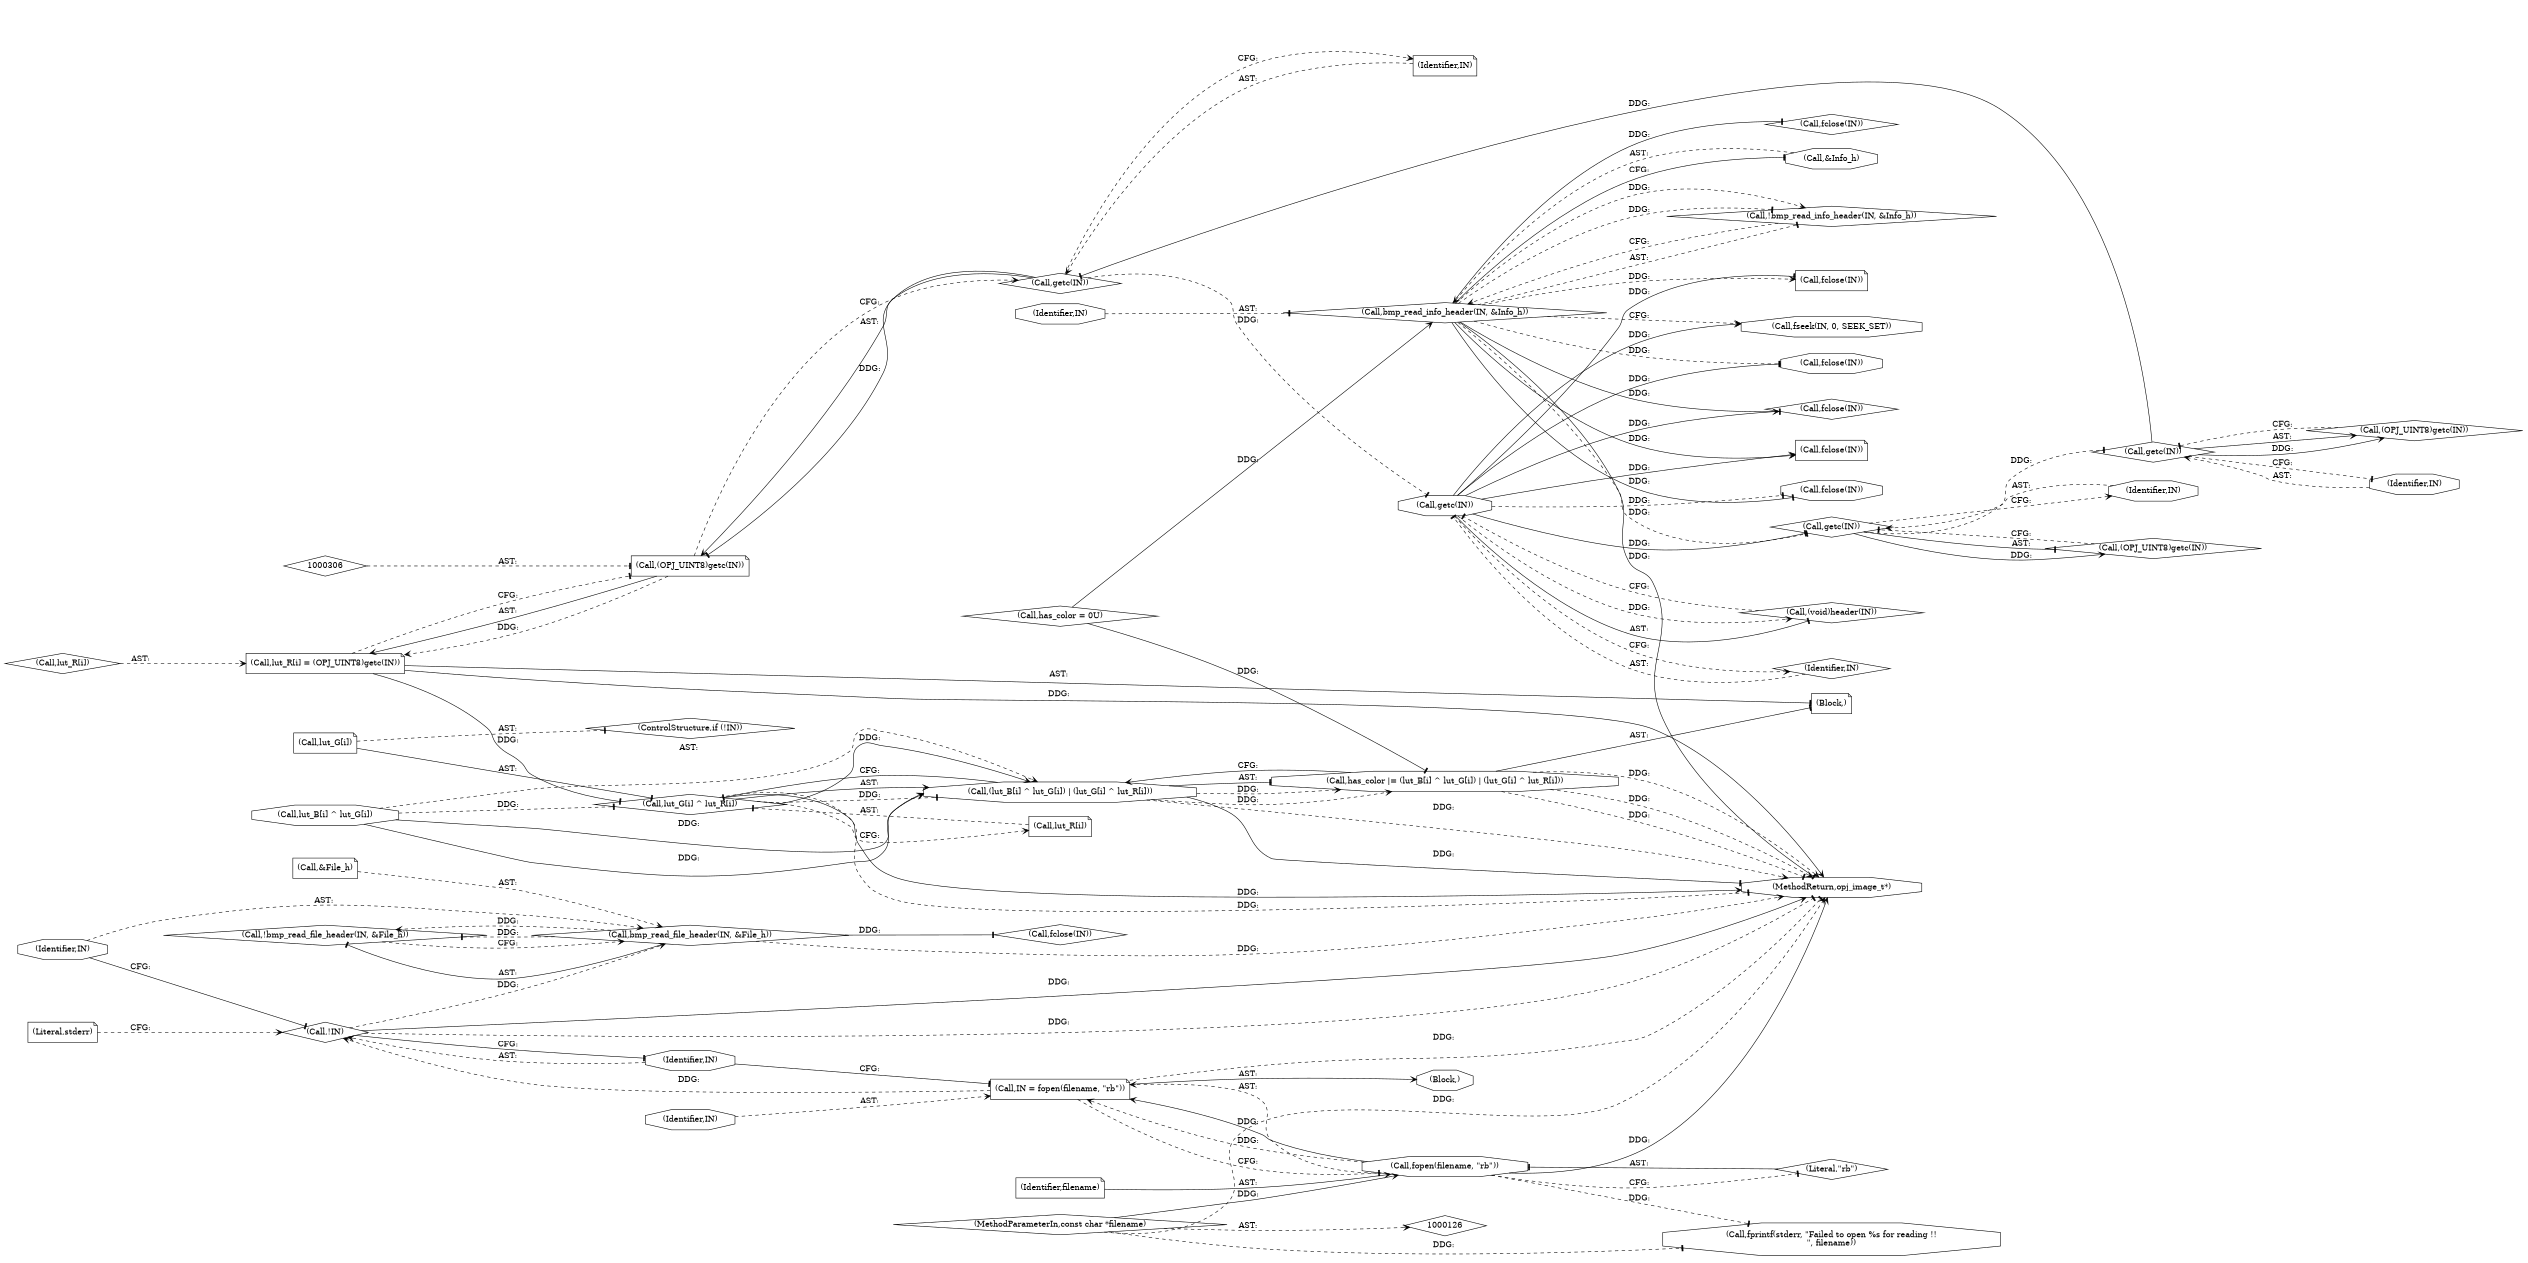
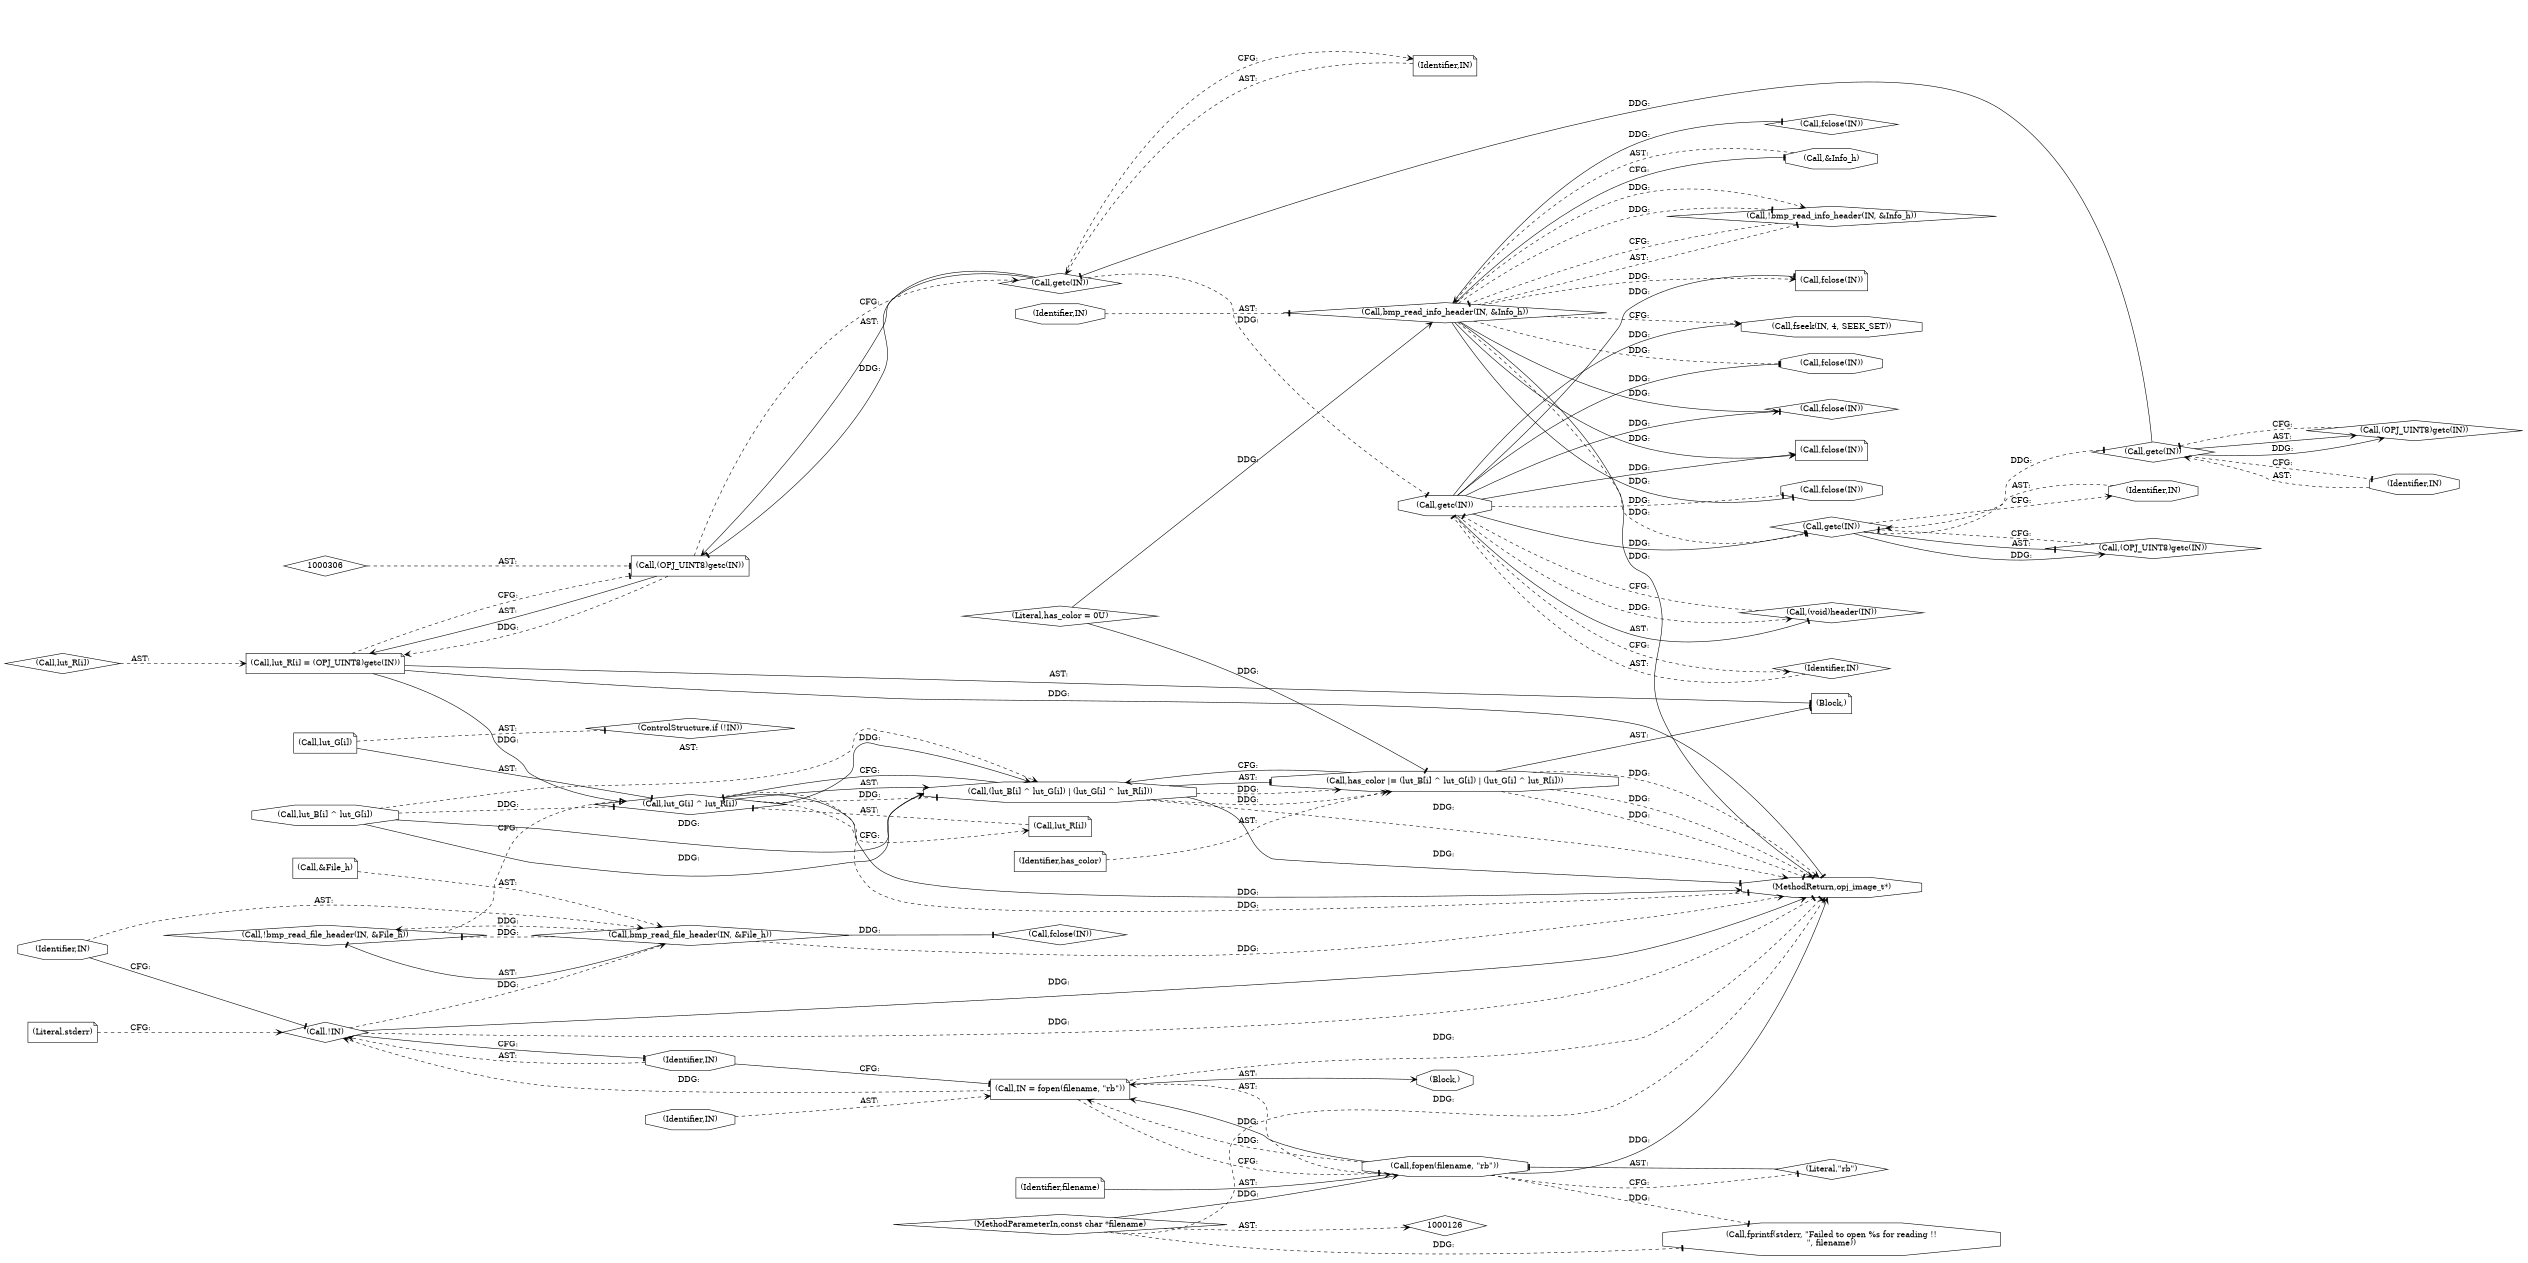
edge "(Call,!bmp_read_info_header(IN, &Info_h))" -> "(Call,bmp_read_info_header(IN, &Info_h))": arrowhead vee -> tee
node "(Call,fseek(IN, 0, SEEK_SET))": label "(Call,fseek(IN, 0, SEEK_SET))" -> "(Call,fseek(IN, 4, SEEK_SET))"
node "(Call,has_color = 0U)": label "(Call,has_color = 0U)" -> "(Literal,has_color = 0U)"
edge "(Call,lut_R[i] = (OPJ_UINT8)getc(IN))" -> "(MethodReturn,opj_image_t*)": arrowhead vee -> tee
node "(Identifier,has_color)": added
edge "(Call,!bmp_read_file_header(IN, &File_h))" -> "(Call,bmp_read_file_header(IN, &File_h))": now "(Call,!bmp_read_file_header(IN, &File_h))" -> "(Call,lut_G[i] ^ lut_R[i])"
